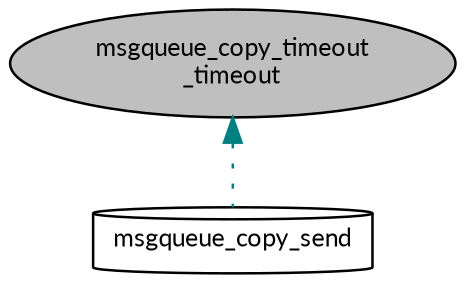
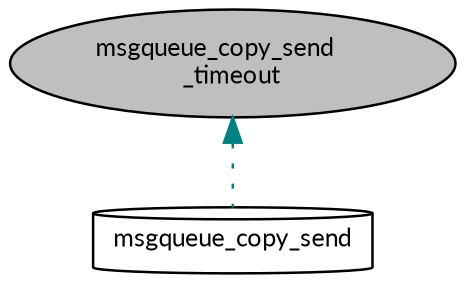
node "msgqueue_copy_timeout _timeout": label "msgqueue_copy_timeout _timeout" -> "msgqueue_copy_send _timeout"
